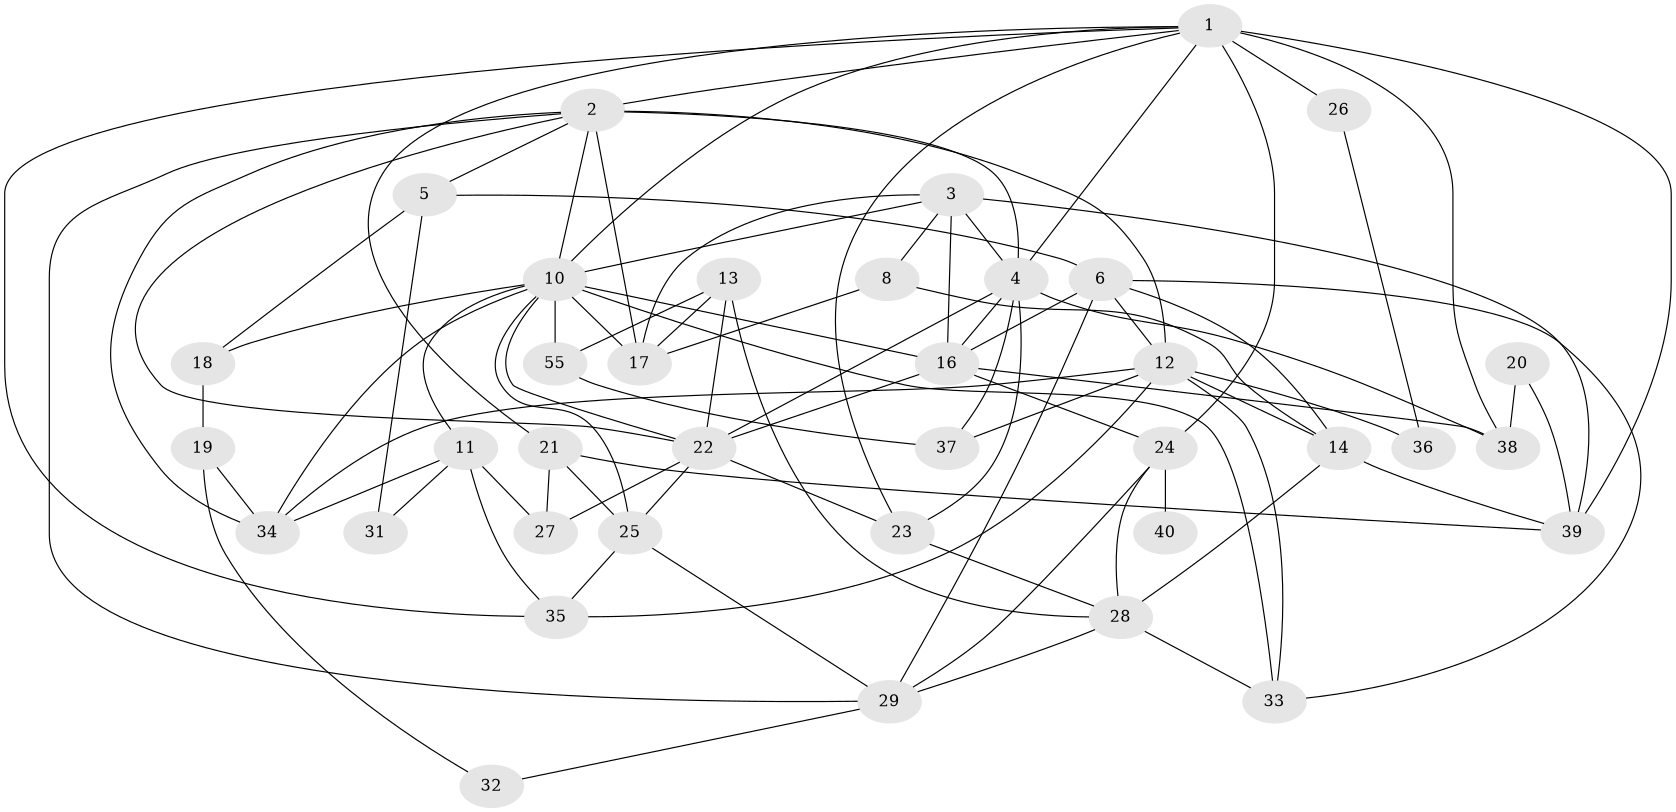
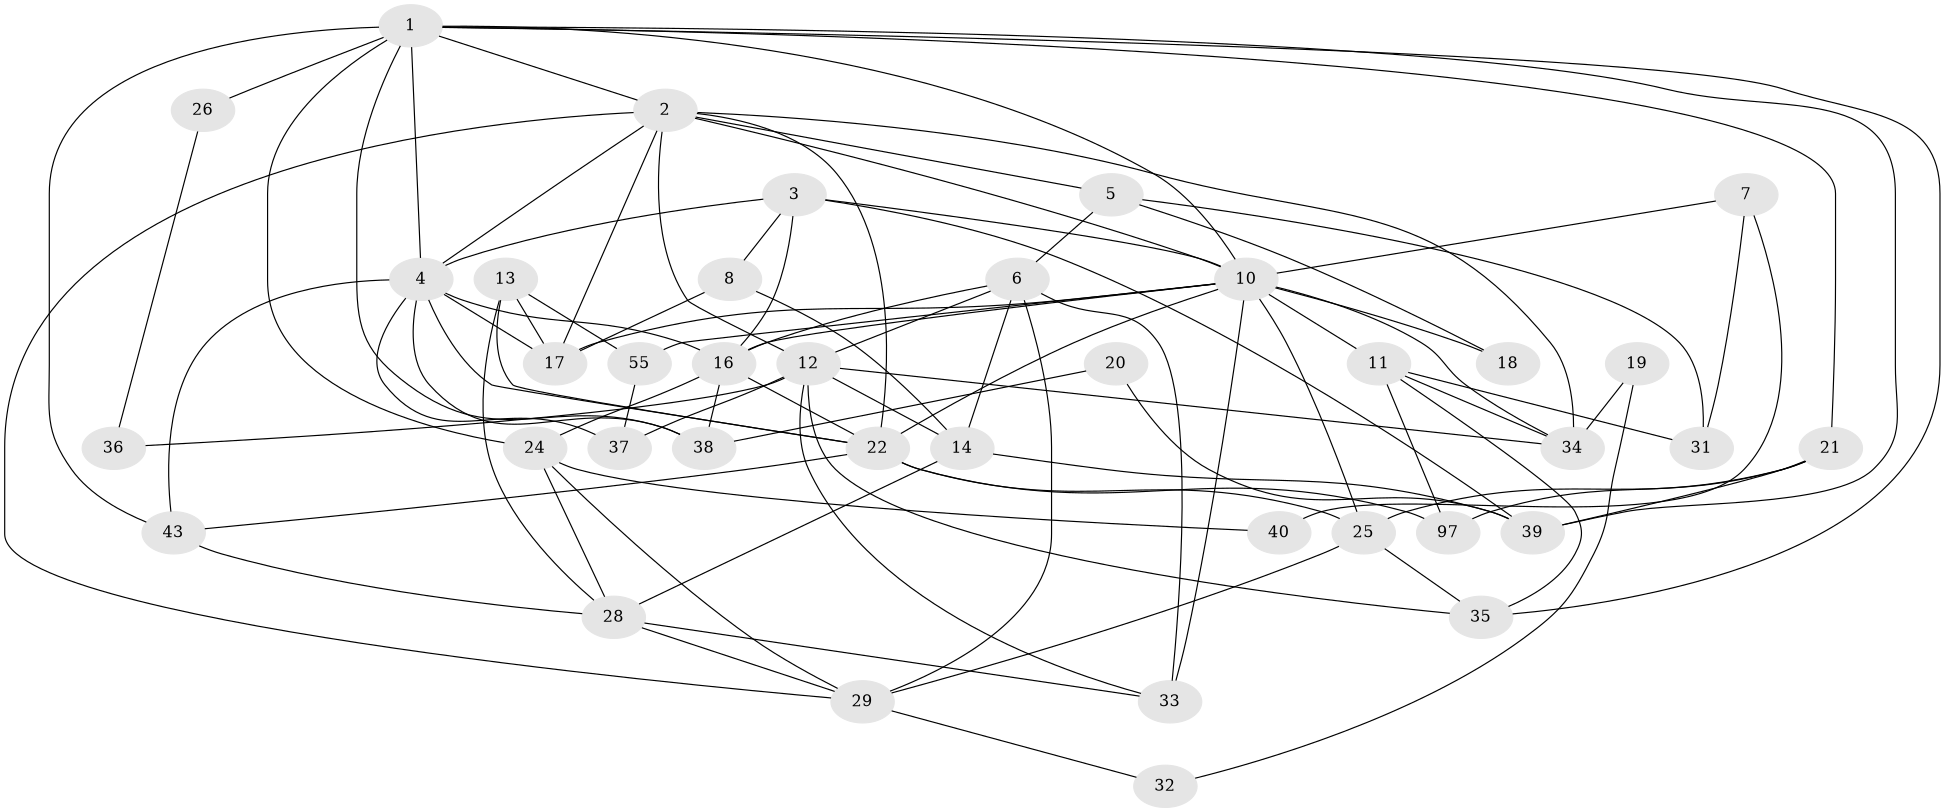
node "7": added
edge "3" -- "17": now "4" -- "17"
edge "18" -- "19": removed
node "27": label "27" -> "97"
node "23": label "23" -> "43"
